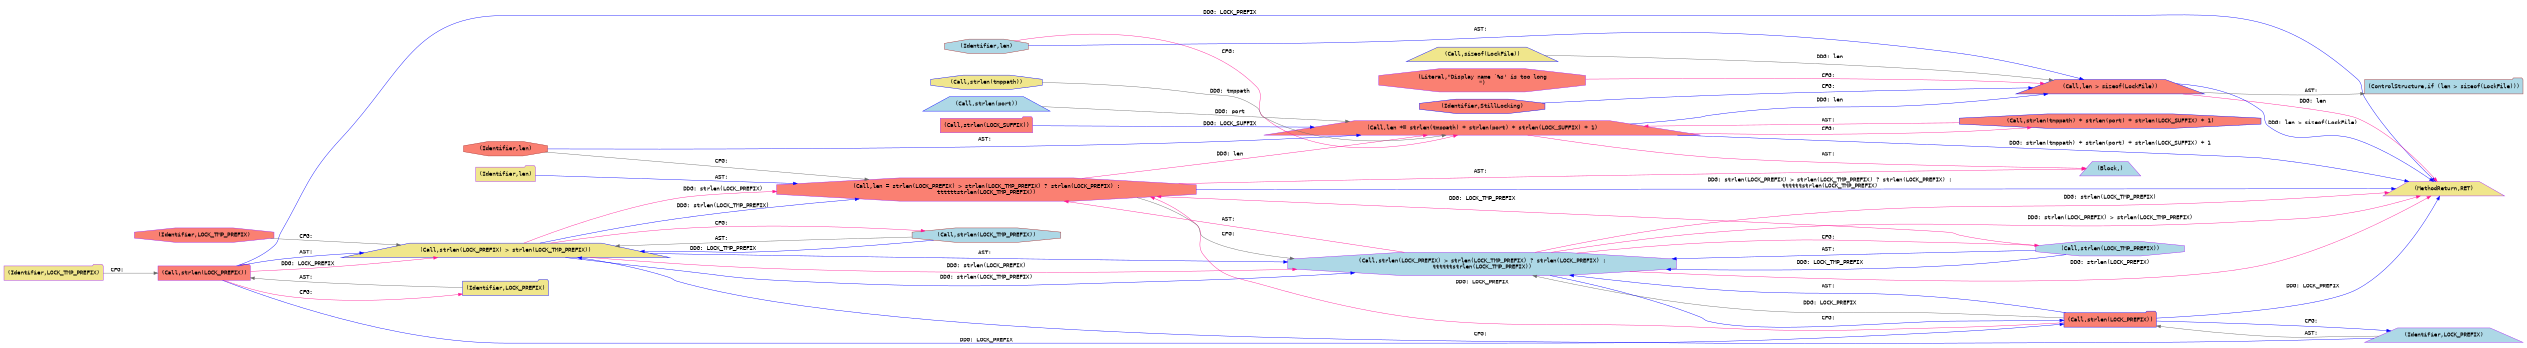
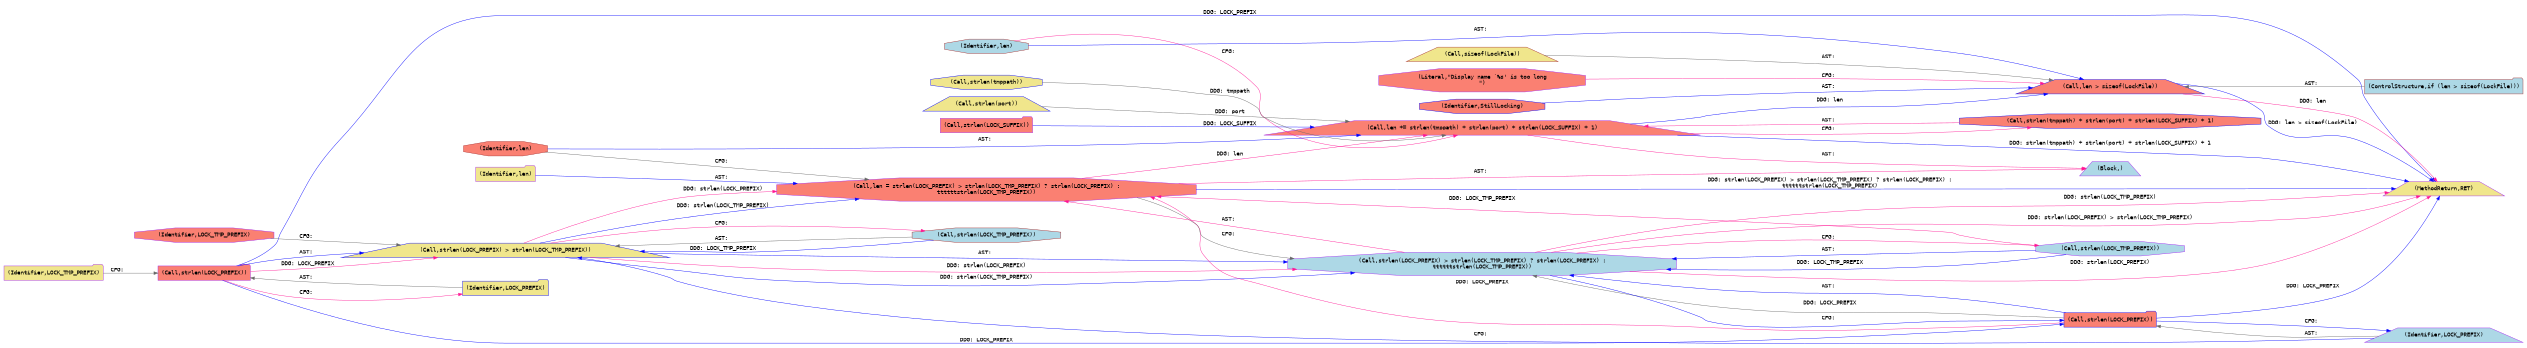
node "(Call,sizeof(LockFile))": color blue -> brown
edge "(Call,sizeof(LockFile))" -> "(Call,len > sizeof(LockFile))": label "DDG: len" -> "AST: "
edge "(Identifier,StillLocking)" -> "(Call,len > sizeof(LockFile))": label "CFG: " -> "AST: "
edge "(Call,len > sizeof(LockFile))" -> "(ControlStructure,if (len > sizeof(LockFile)))": reversed
node "(Call,strlen(port))": fillcolor lightblue -> khaki
